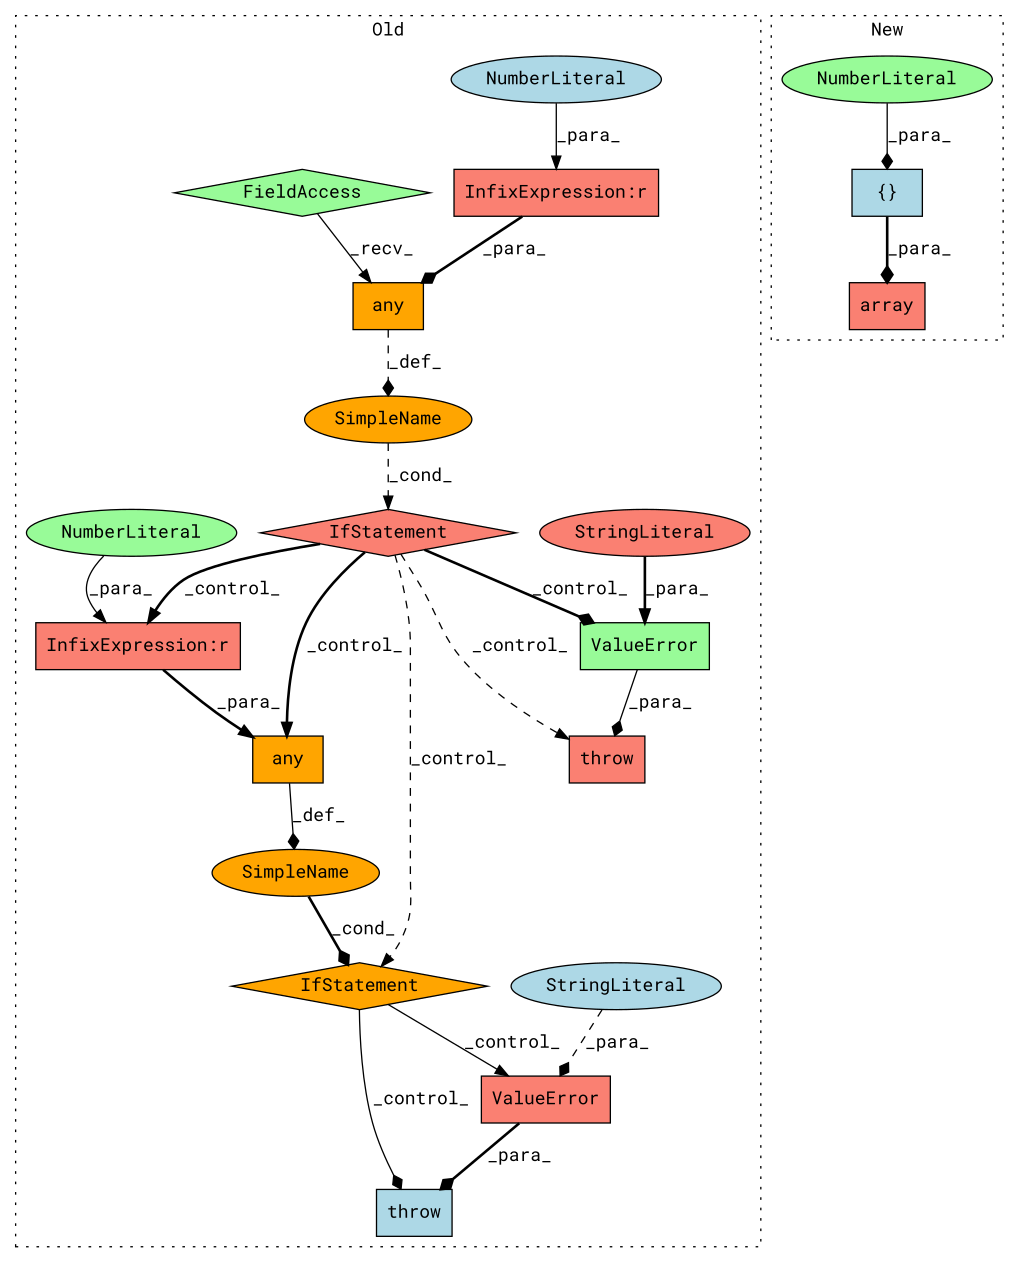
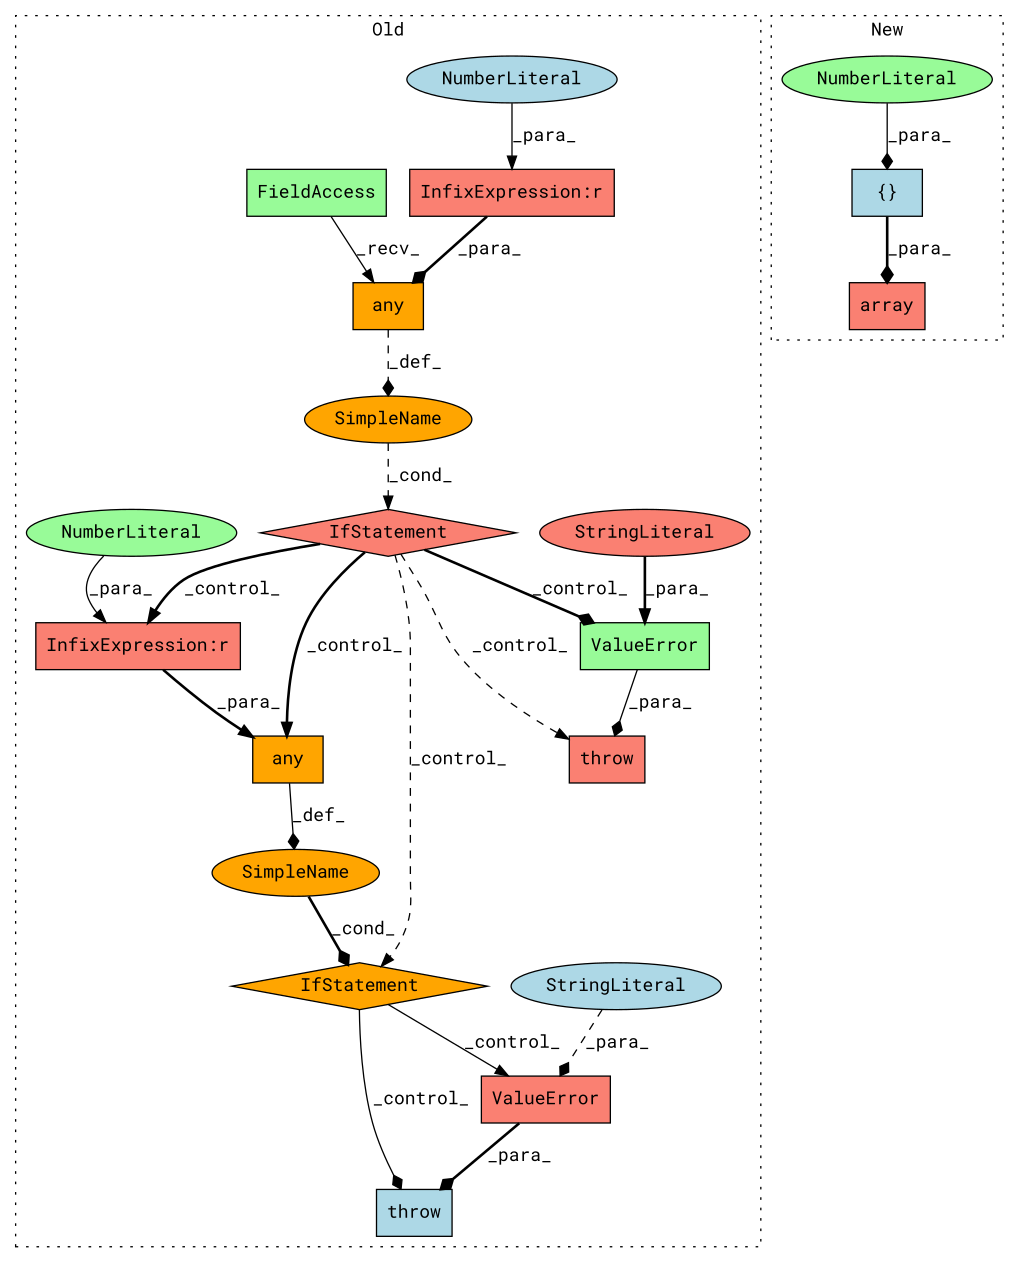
node "FieldAccess": shape diamond -> box
